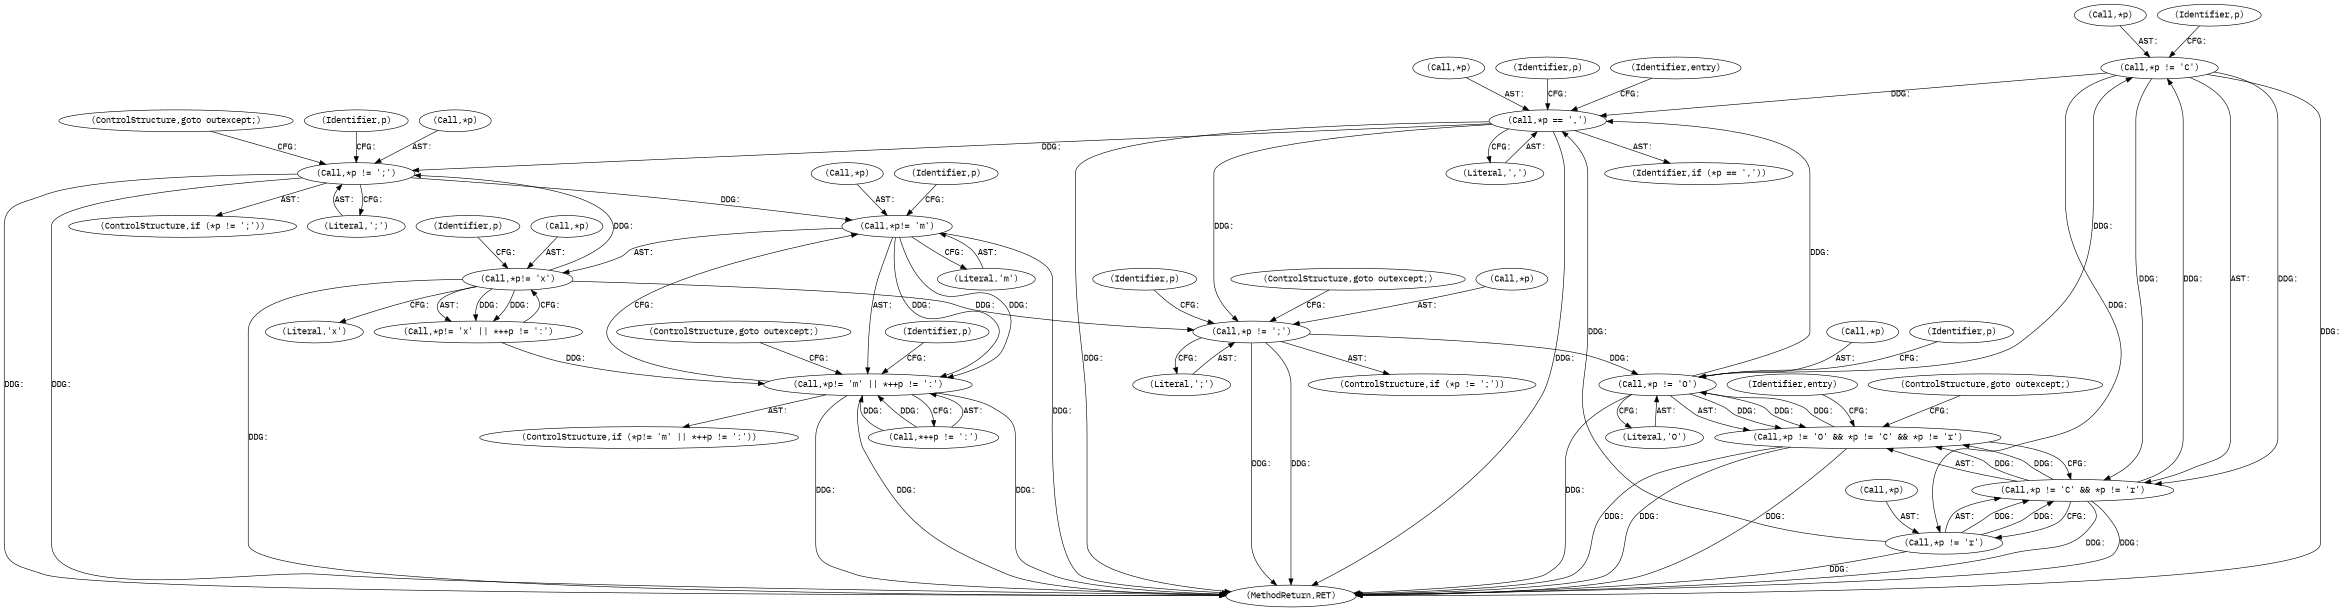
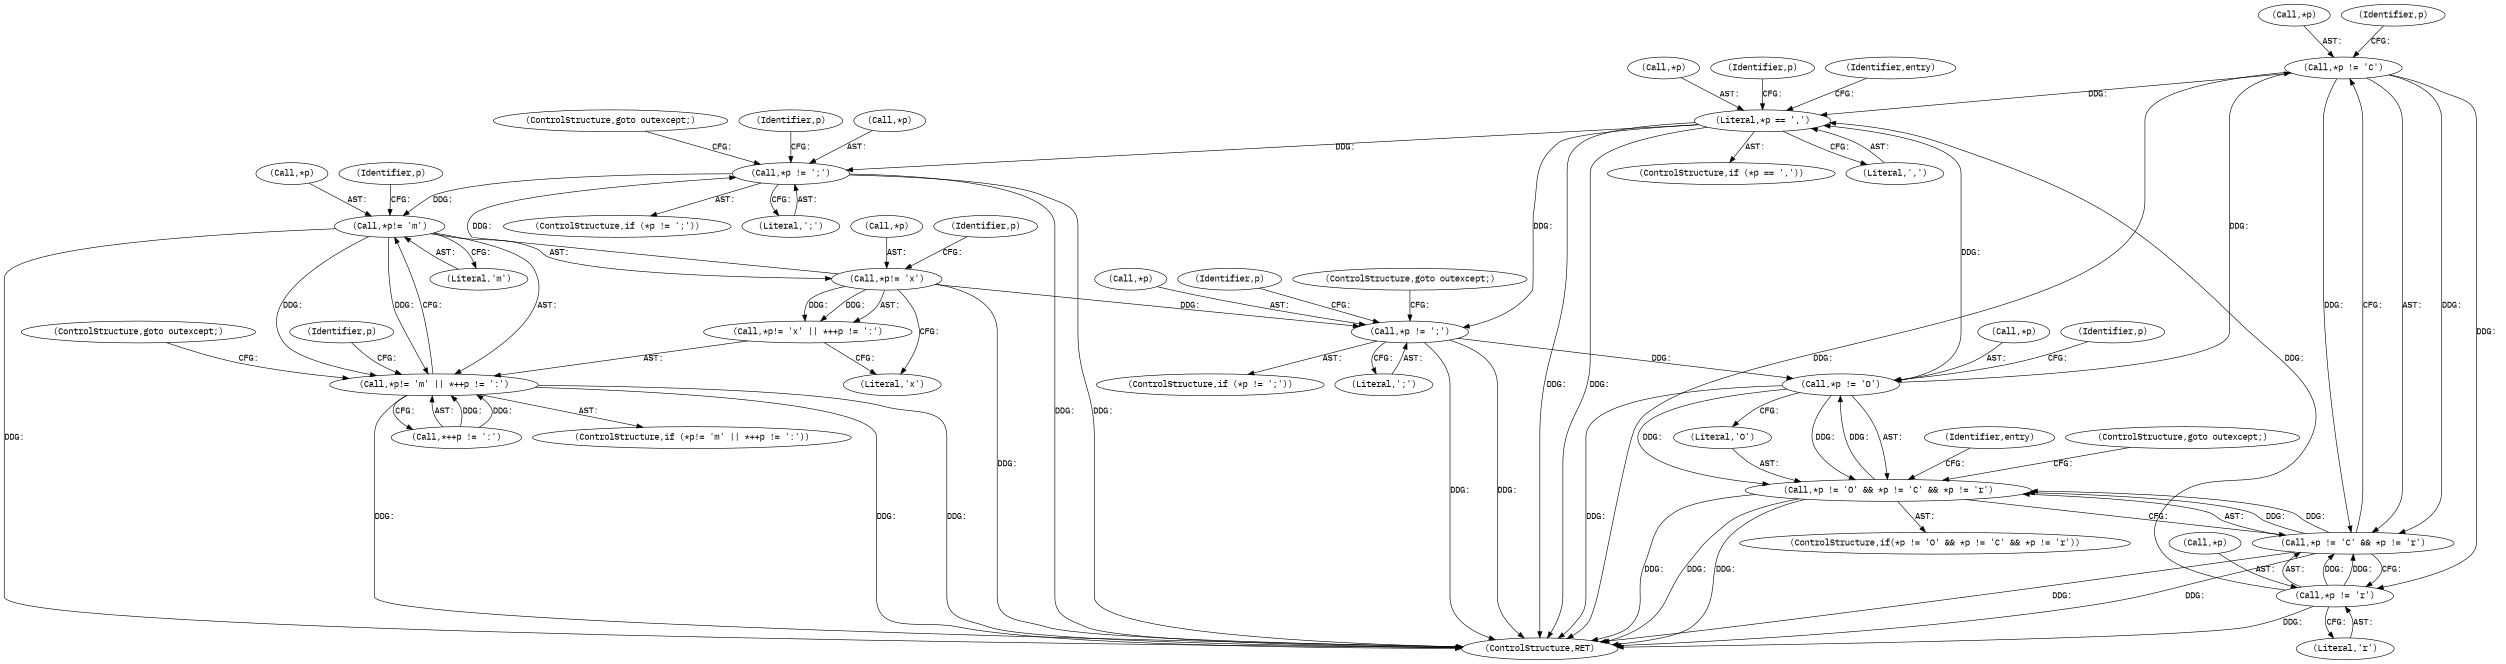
node "(Call,*p == ',')": label "(Call,*p == ',')" -> "(Literal,*p == ',')"
node "(Identifier,if (*p == ','))": label "(Identifier,if (*p == ','))" -> "(ControlStructure,if (*p == ','))"
edge "(Call,*p != 'C' && *p != 'r')" -> "(Call,*p != 'C')": label "DDG: " -> "CFG: "
edge "(Call,*p!= 'x' || *++p != ':')" -> "(Call,*p!= 'x')": now "(Call,*p!= 'x' || *++p != ':')" -> "(Literal,'x')"
edge "(Call,*p!= 'x' || *++p != ':')" -> "(Call,*p!= 'm' || *++p != ':')": label "DDG: " -> "AST: "
edge "(Literal,'O')" -> "(Call,*p != 'O')": now "(Literal,'O')" -> "(Call,*p != 'O' && *p != 'C' && *p != 'r')"
node "(ControlStructure,if(*p != 'O' && *p != 'C' && *p != 'r'))": added
node "(MethodReturn,RET)": label "(MethodReturn,RET)" -> "(ControlStructure,RET)"
node "(Literal,'r')": added
